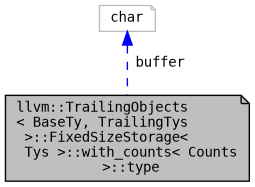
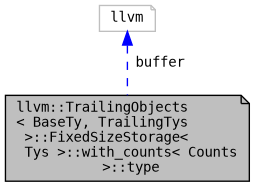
node "char": label "char" -> "llvm"
